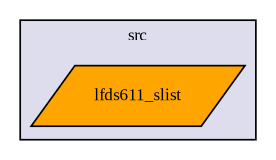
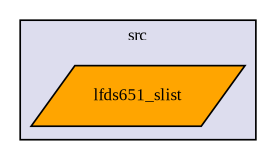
node "lfds611_slist": label "lfds611_slist" -> "lfds651_slist"
